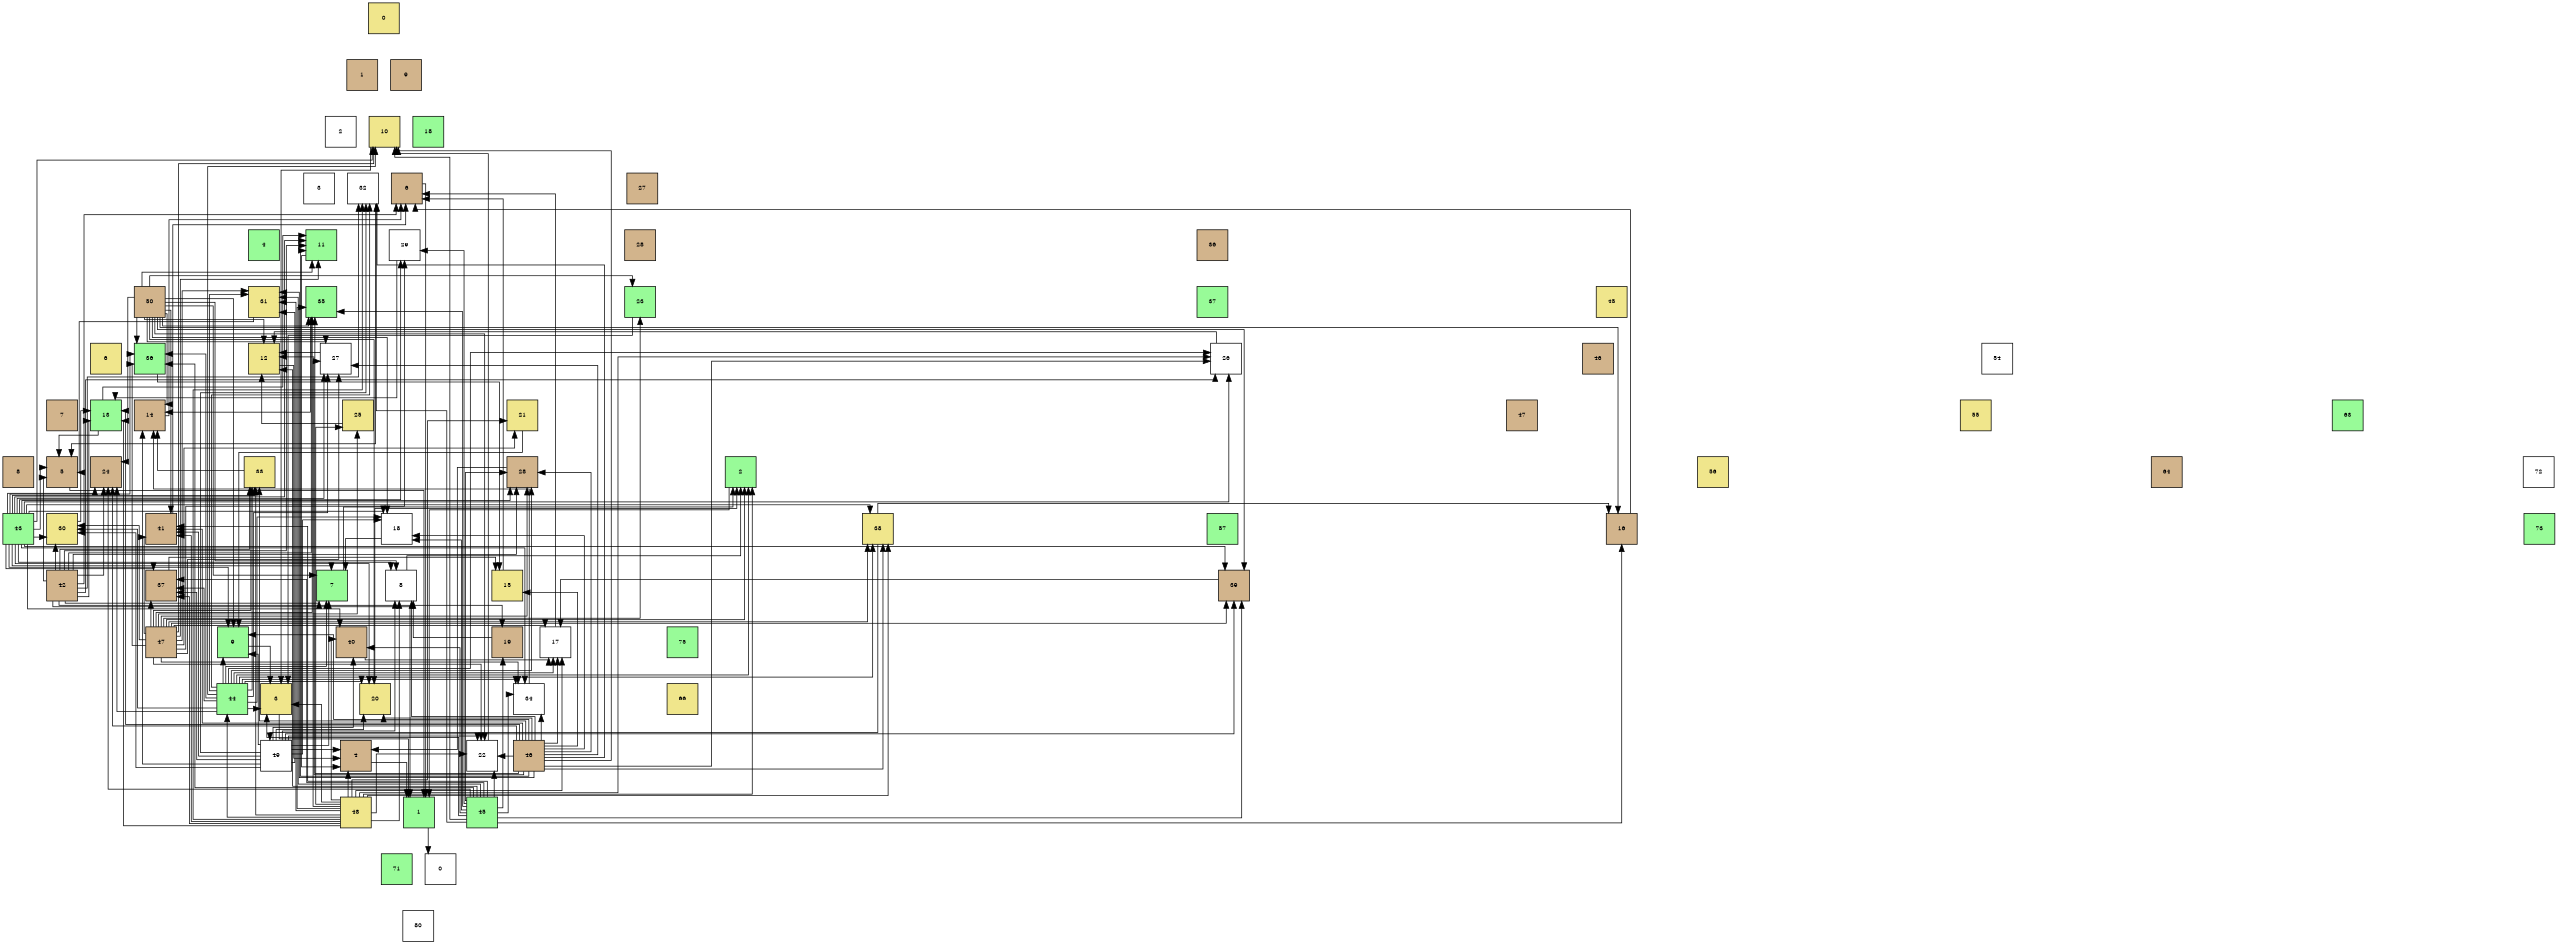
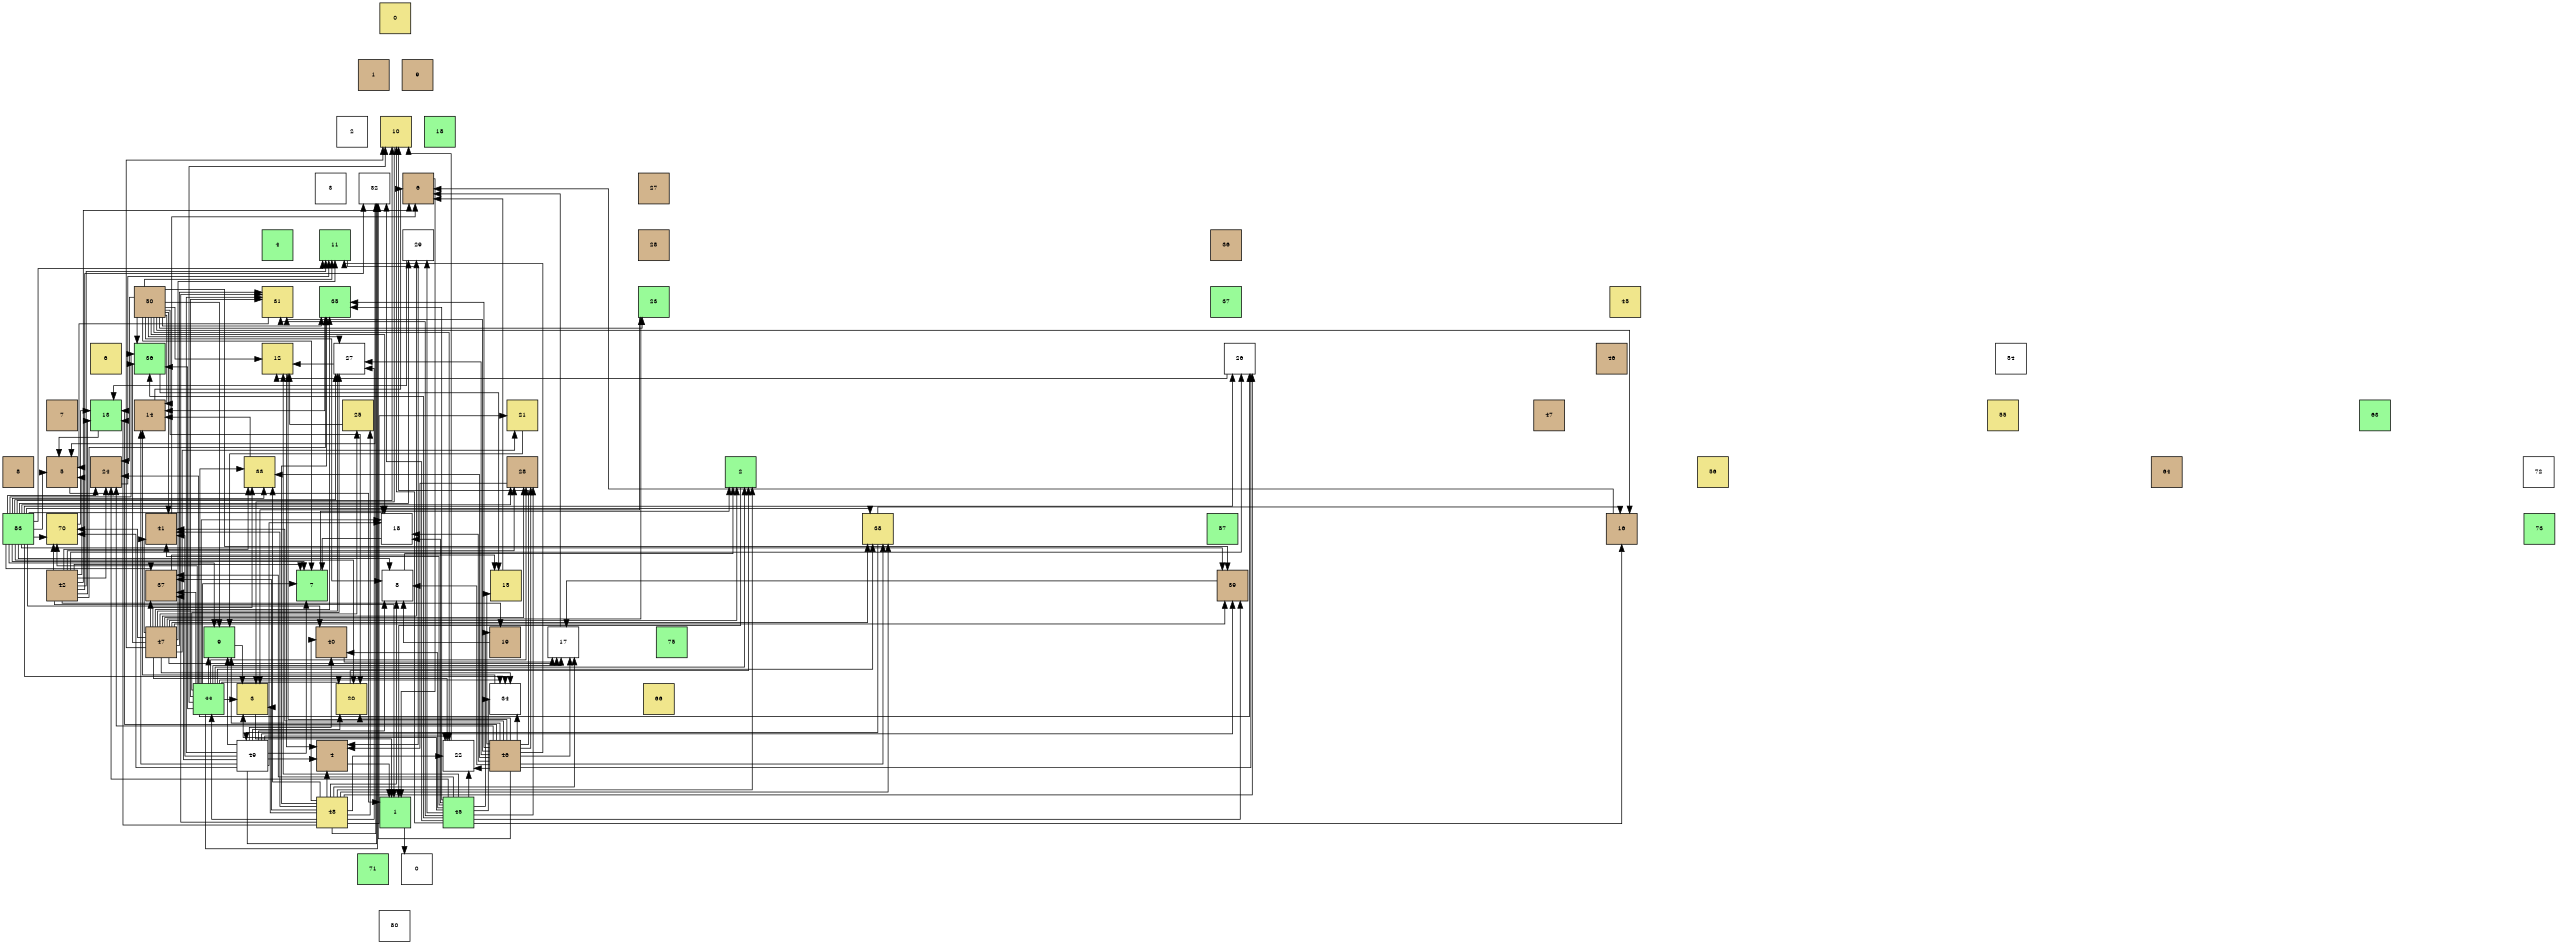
edge "13" -> "11": now "24" -> "11"
node "43": label "43" -> "83"
node "30": label "30" -> "70"
